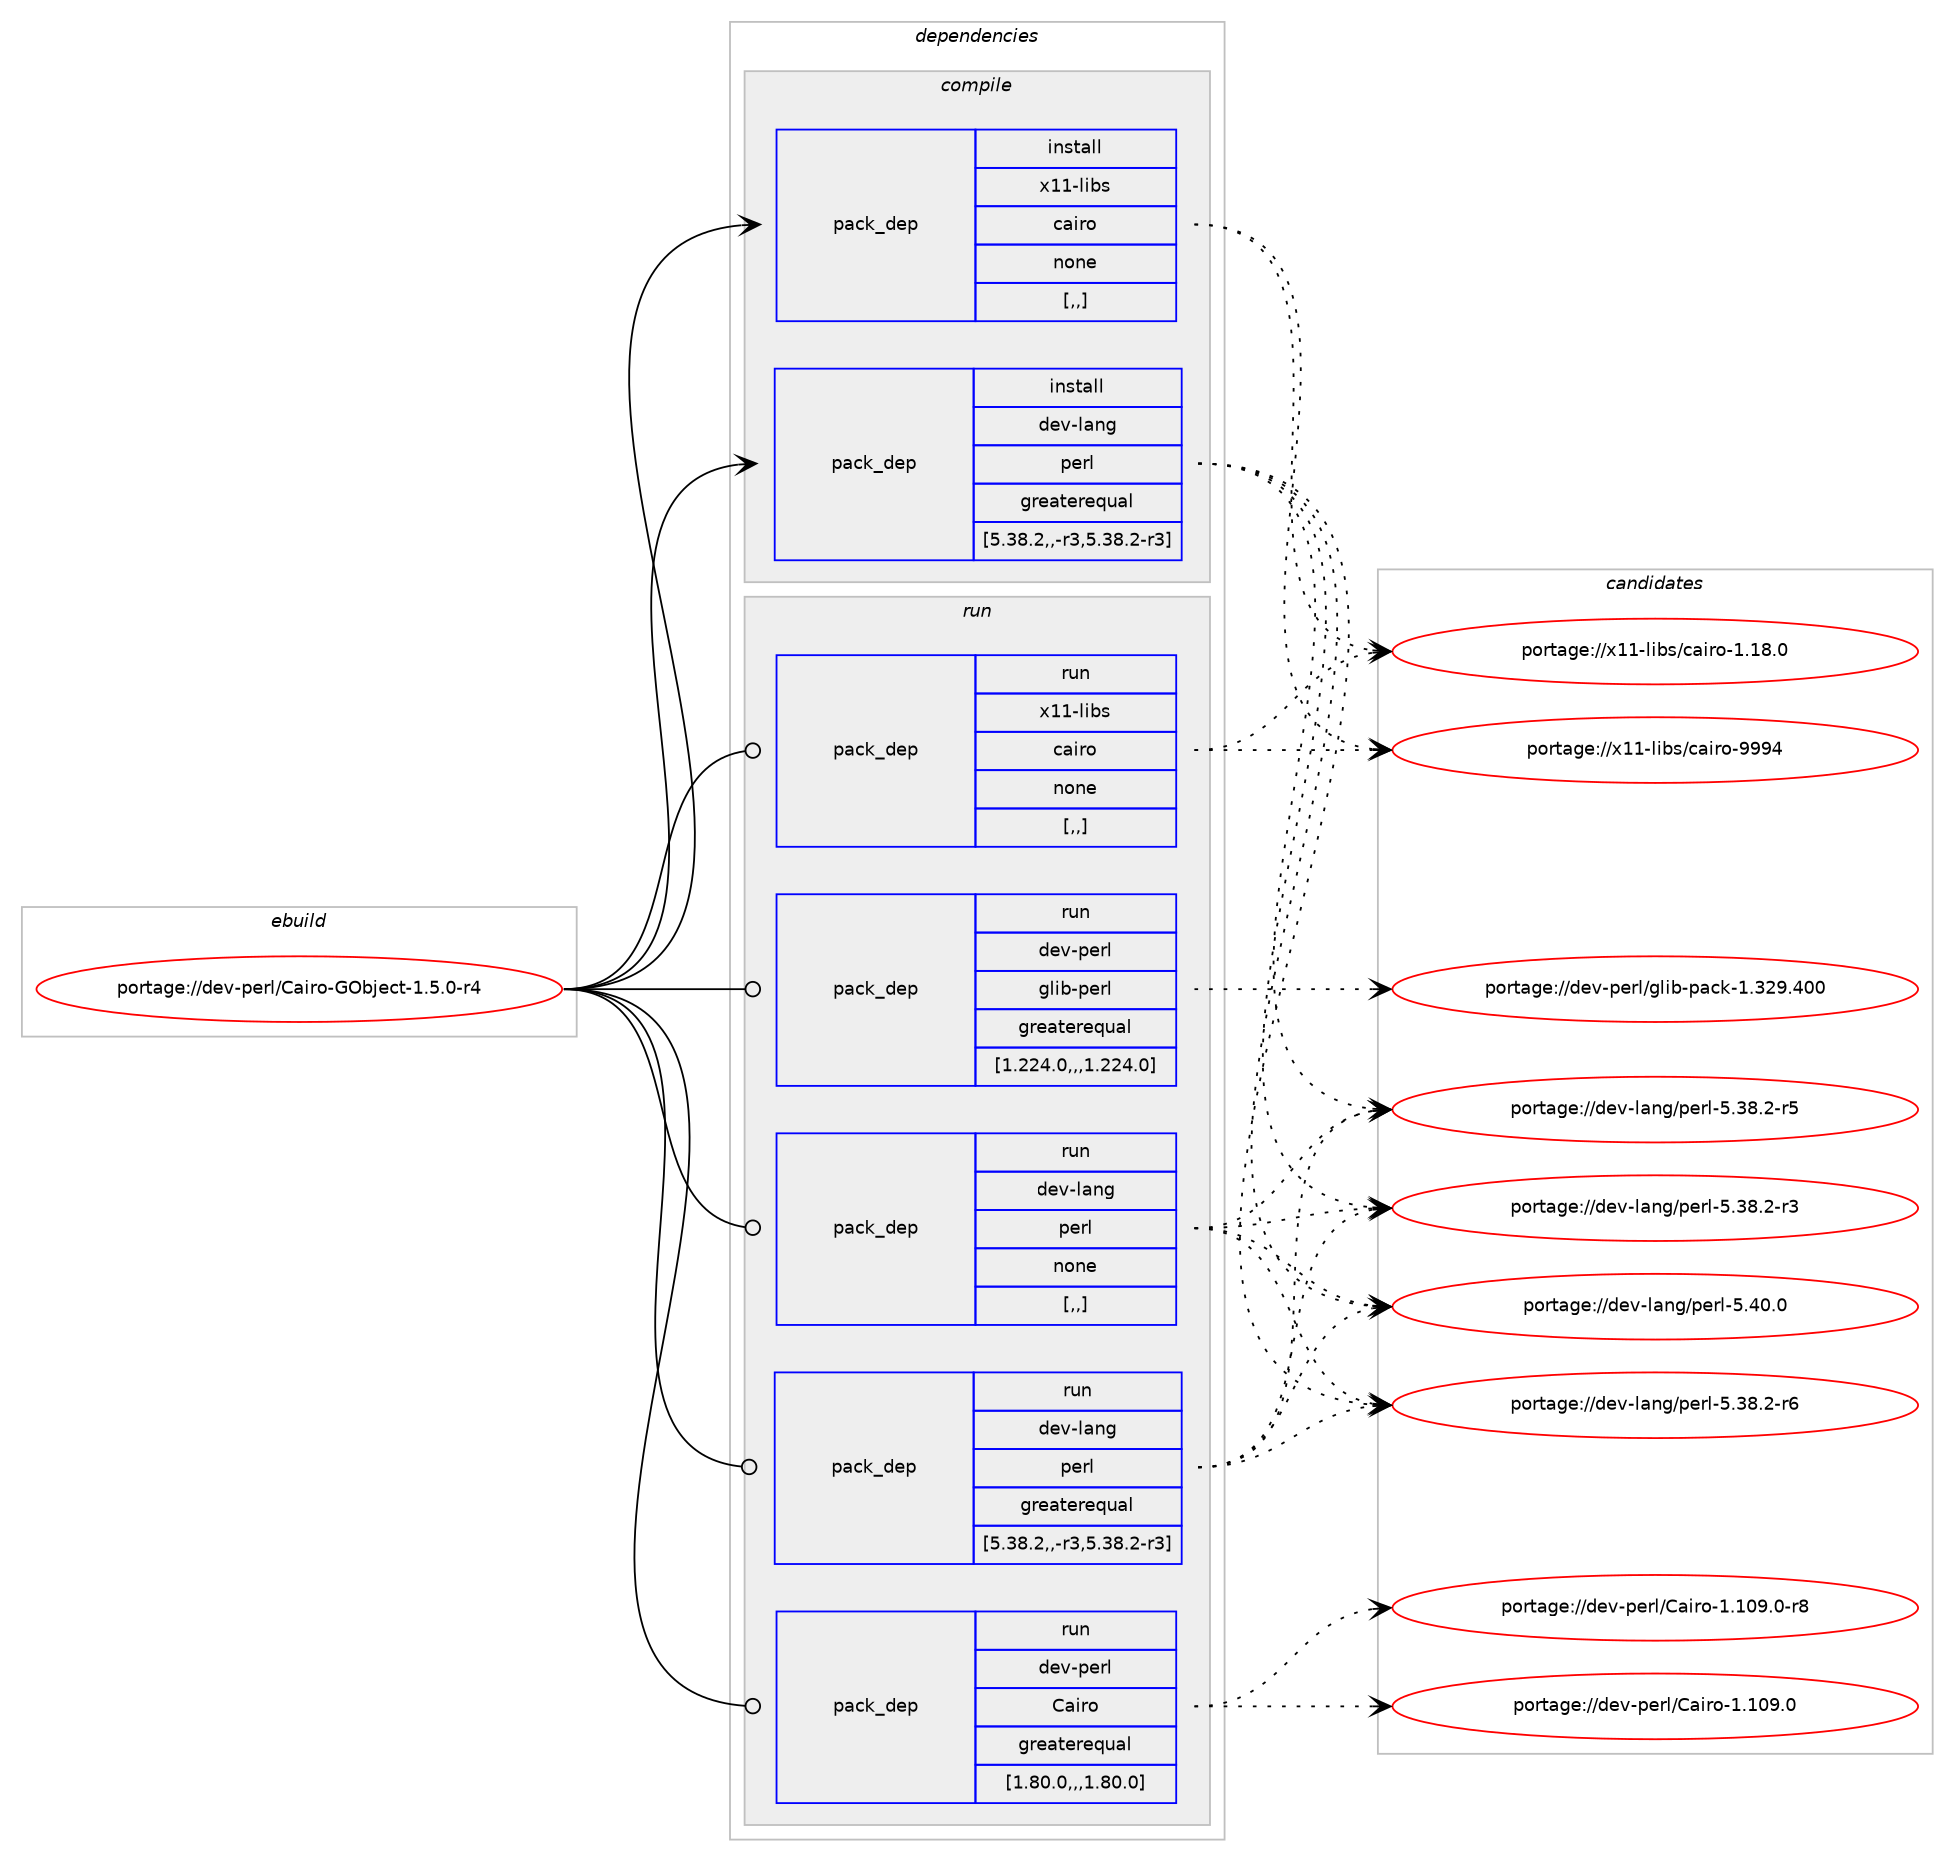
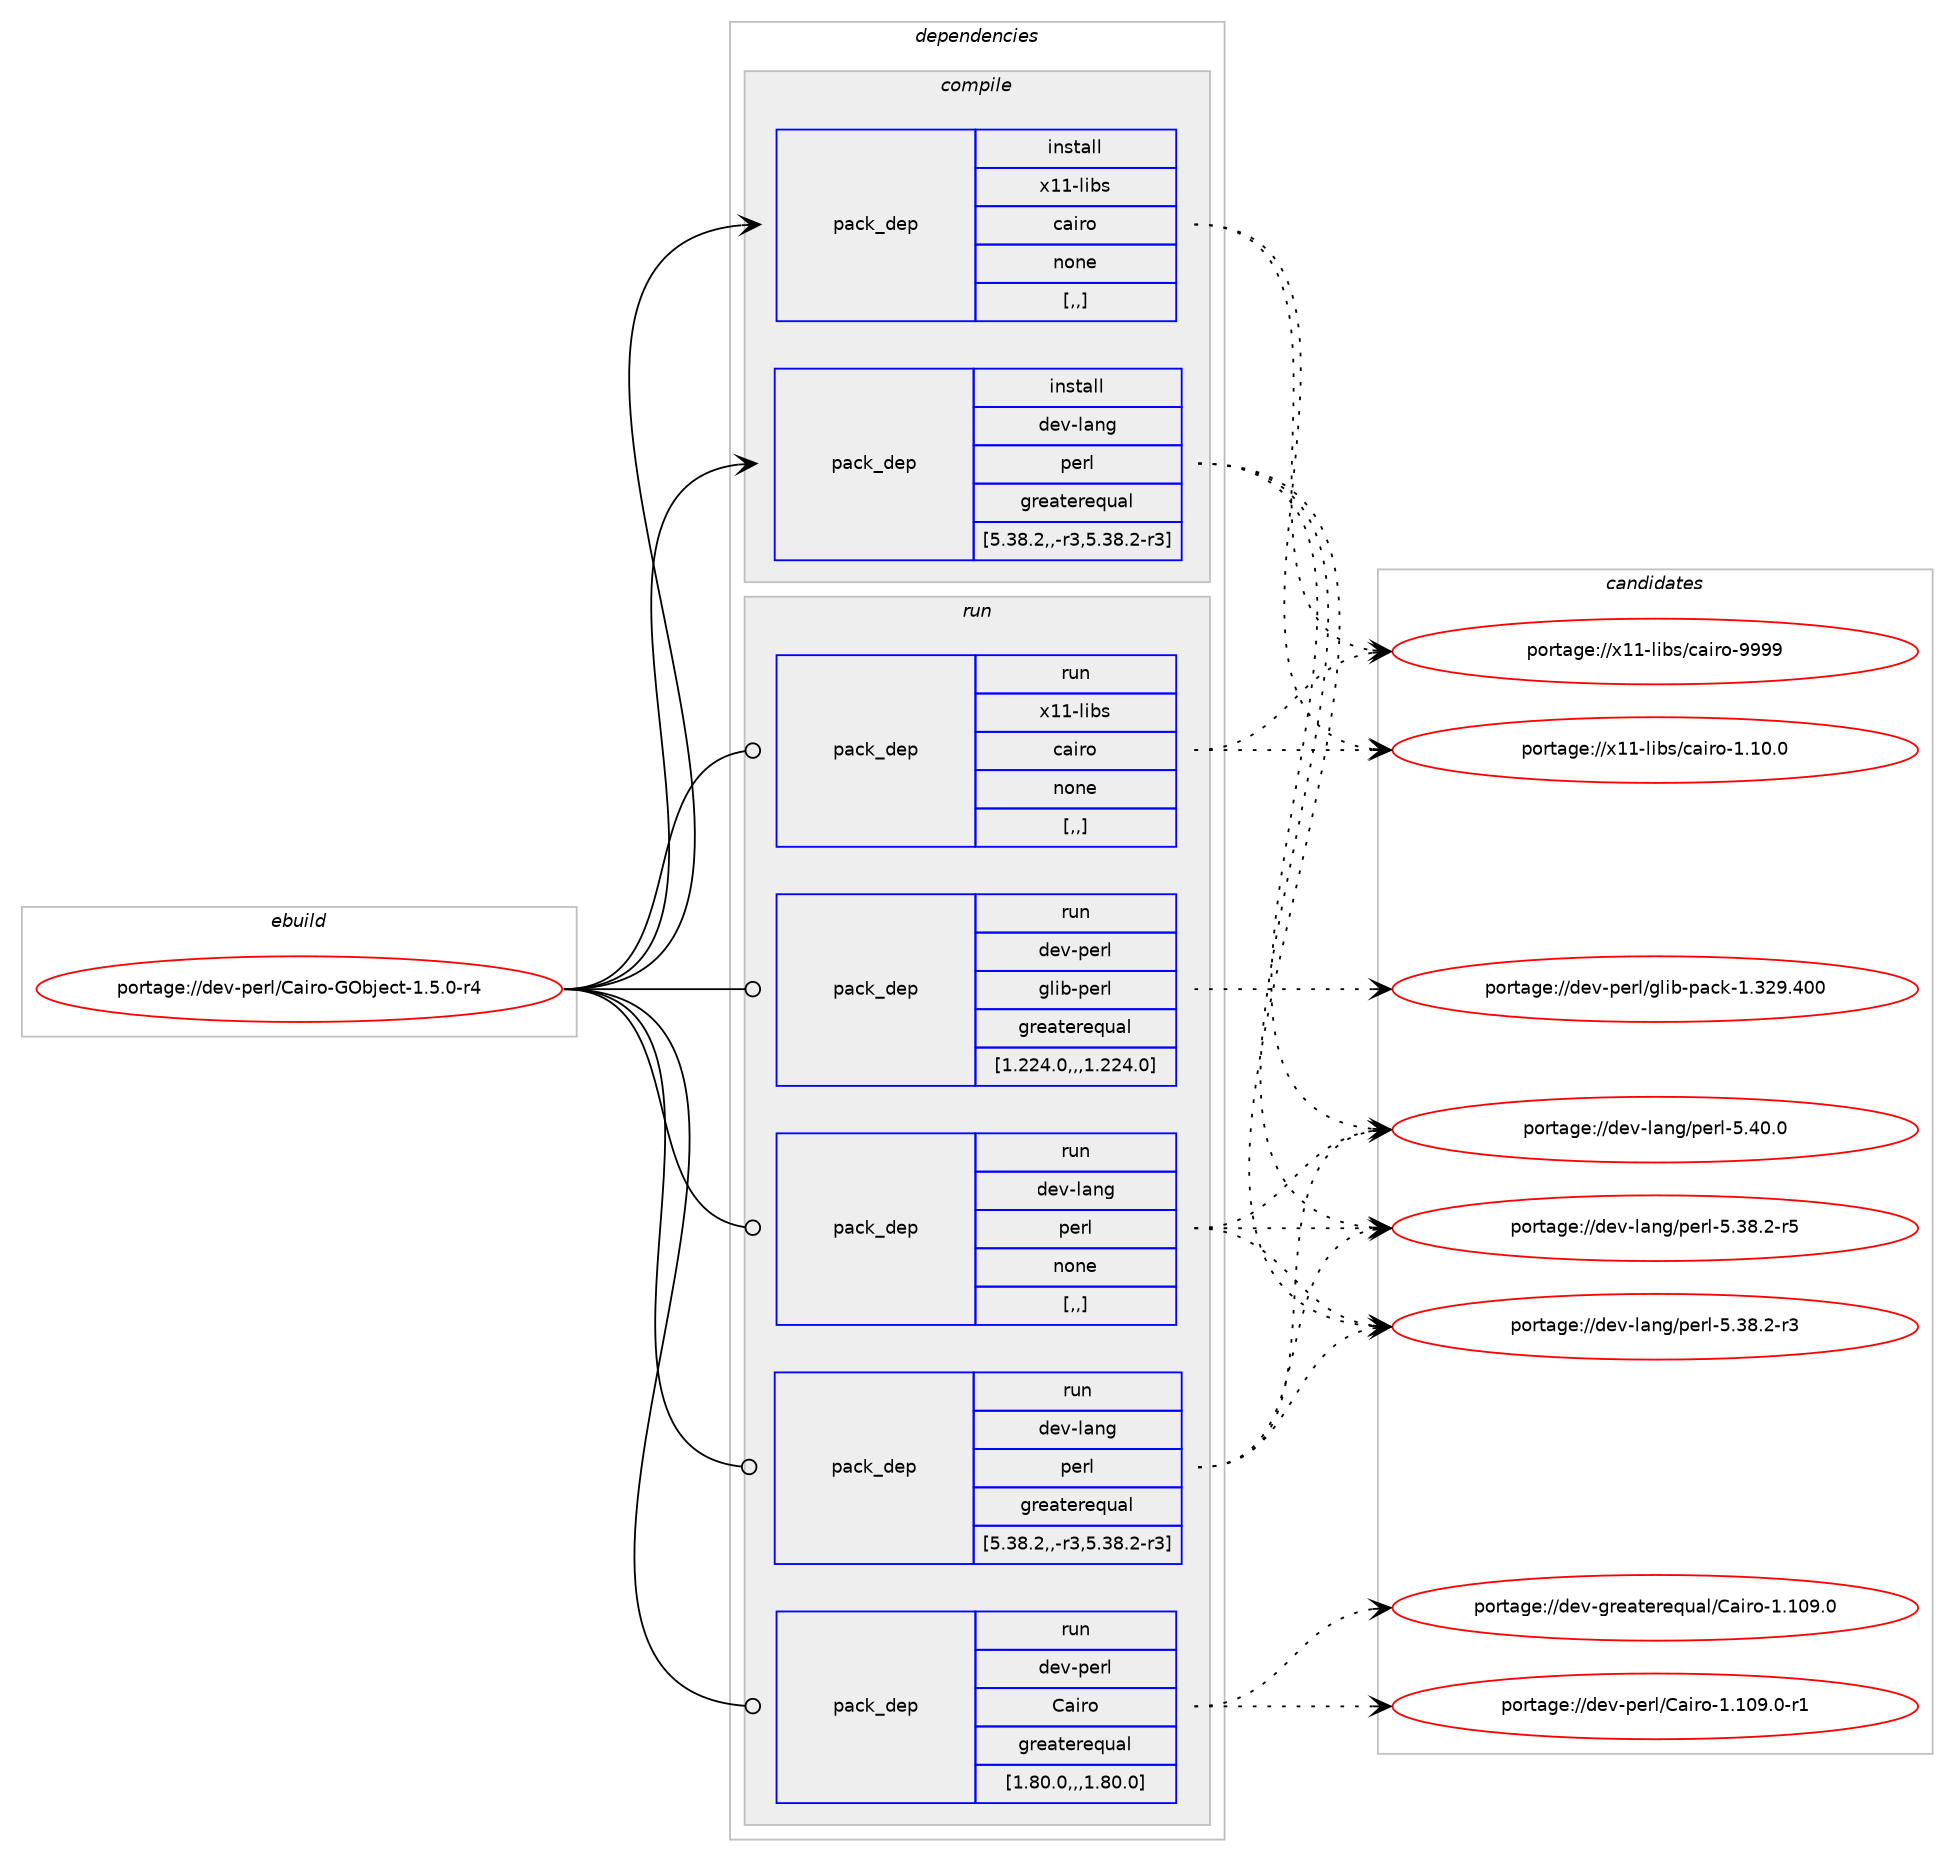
node "portage://x11-libs/cairo-1.18.0": label "portage://x11-libs/cairo-1.18.0" -> "portage://x11-libs/cairo-1.10.0"
node "portage://x11-libs/cairo-9994": label "portage://x11-libs/cairo-9994" -> "portage://x11-libs/cairo-9999"
node "portage://dev-lang/perl-5.38.2-r6": removed
node "portage://dev-perl/Cairo-1.109.0-r8": label "portage://dev-perl/Cairo-1.109.0-r8" -> "portage://dev-perl/Cairo-1.109.0-r1"
node "portage://dev-perl/Cairo-1.109.0": label "portage://dev-perl/Cairo-1.109.0" -> "portage://dev-greaterequal/Cairo-1.109.0"
